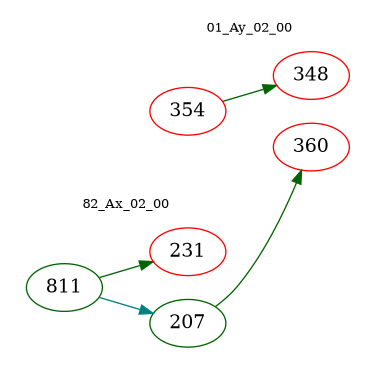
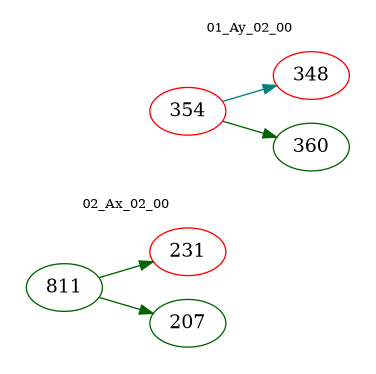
edge "354" -> "348": color darkgreen -> teal
node "360": color red -> darkgreen
cluster "82_Ax_02_00": label "82_Ax_02_00" -> "02_Ax_02_00"
edge "207" -> "360": now "354" -> "360"
edge "811" -> "207": color teal -> darkgreen
